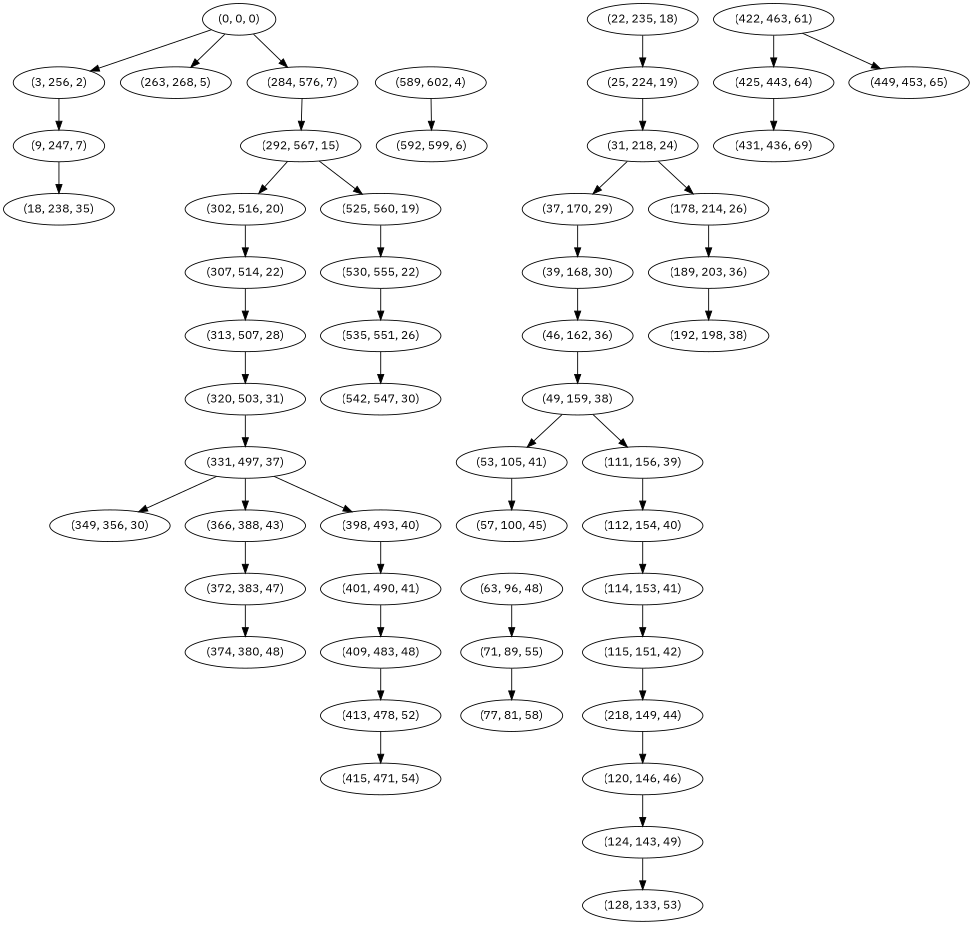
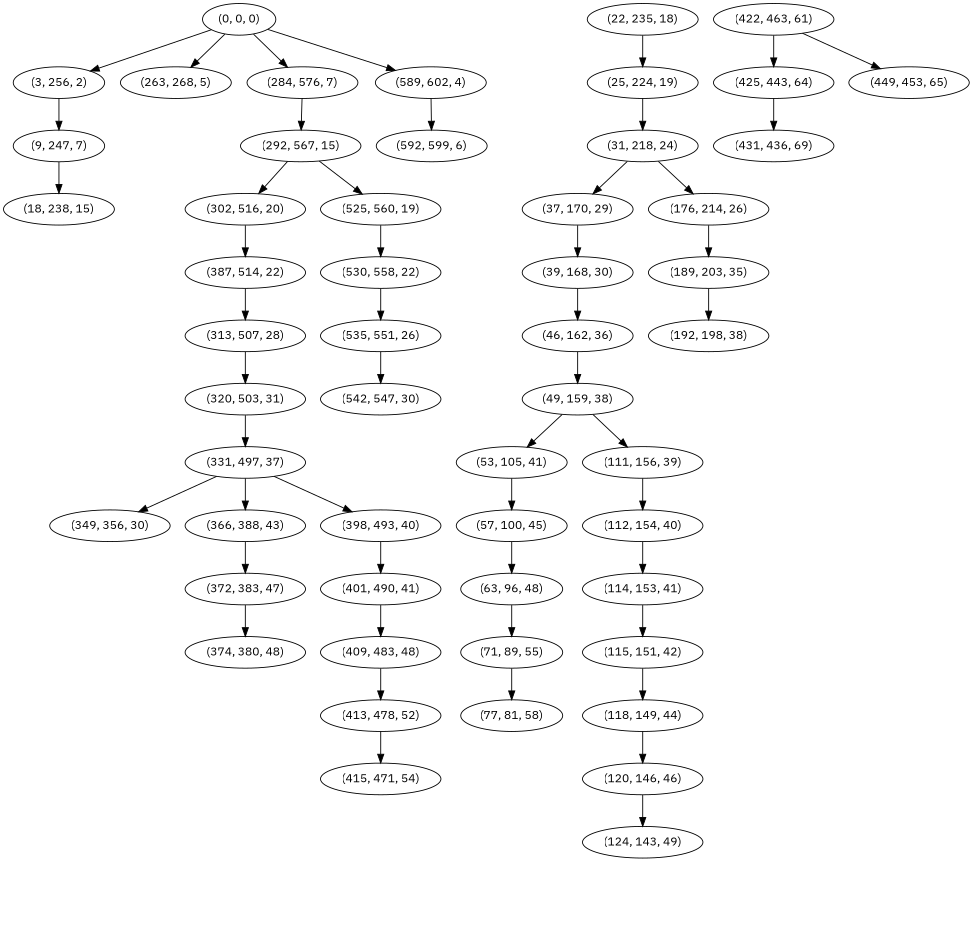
edge "(0, 0, 0)" -> "(589, 602, 4)": added
node "(18, 238, 35)": label "(18, 238, 35)" -> "(18, 238, 15)"
node "(178, 214, 26)": label "(178, 214, 26)" -> "(176, 214, 26)"
node "(307, 514, 22)": label "(307, 514, 22)" -> "(387, 514, 22)"
node "(530, 555, 22)": label "(530, 555, 22)" -> "(530, 558, 22)"
node "(189, 203, 36)": label "(189, 203, 36)" -> "(189, 203, 35)"
edge "(57, 100, 45)" -> "(63, 96, 48)": added
node "(218, 149, 44)": label "(218, 149, 44)" -> "(118, 149, 44)"
node "(128, 133, 53)": removed
